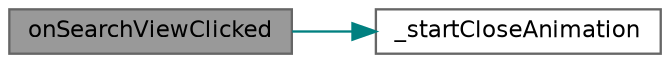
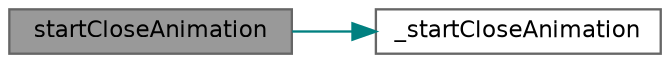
node "onSearchViewClicked": label "onSearchViewClicked" -> "startCloseAnimation"
